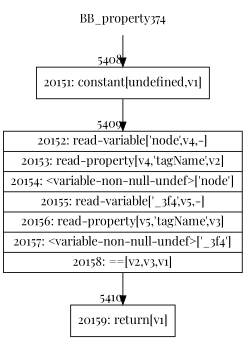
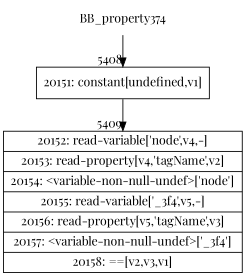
node "20159: return[v1]": removed
